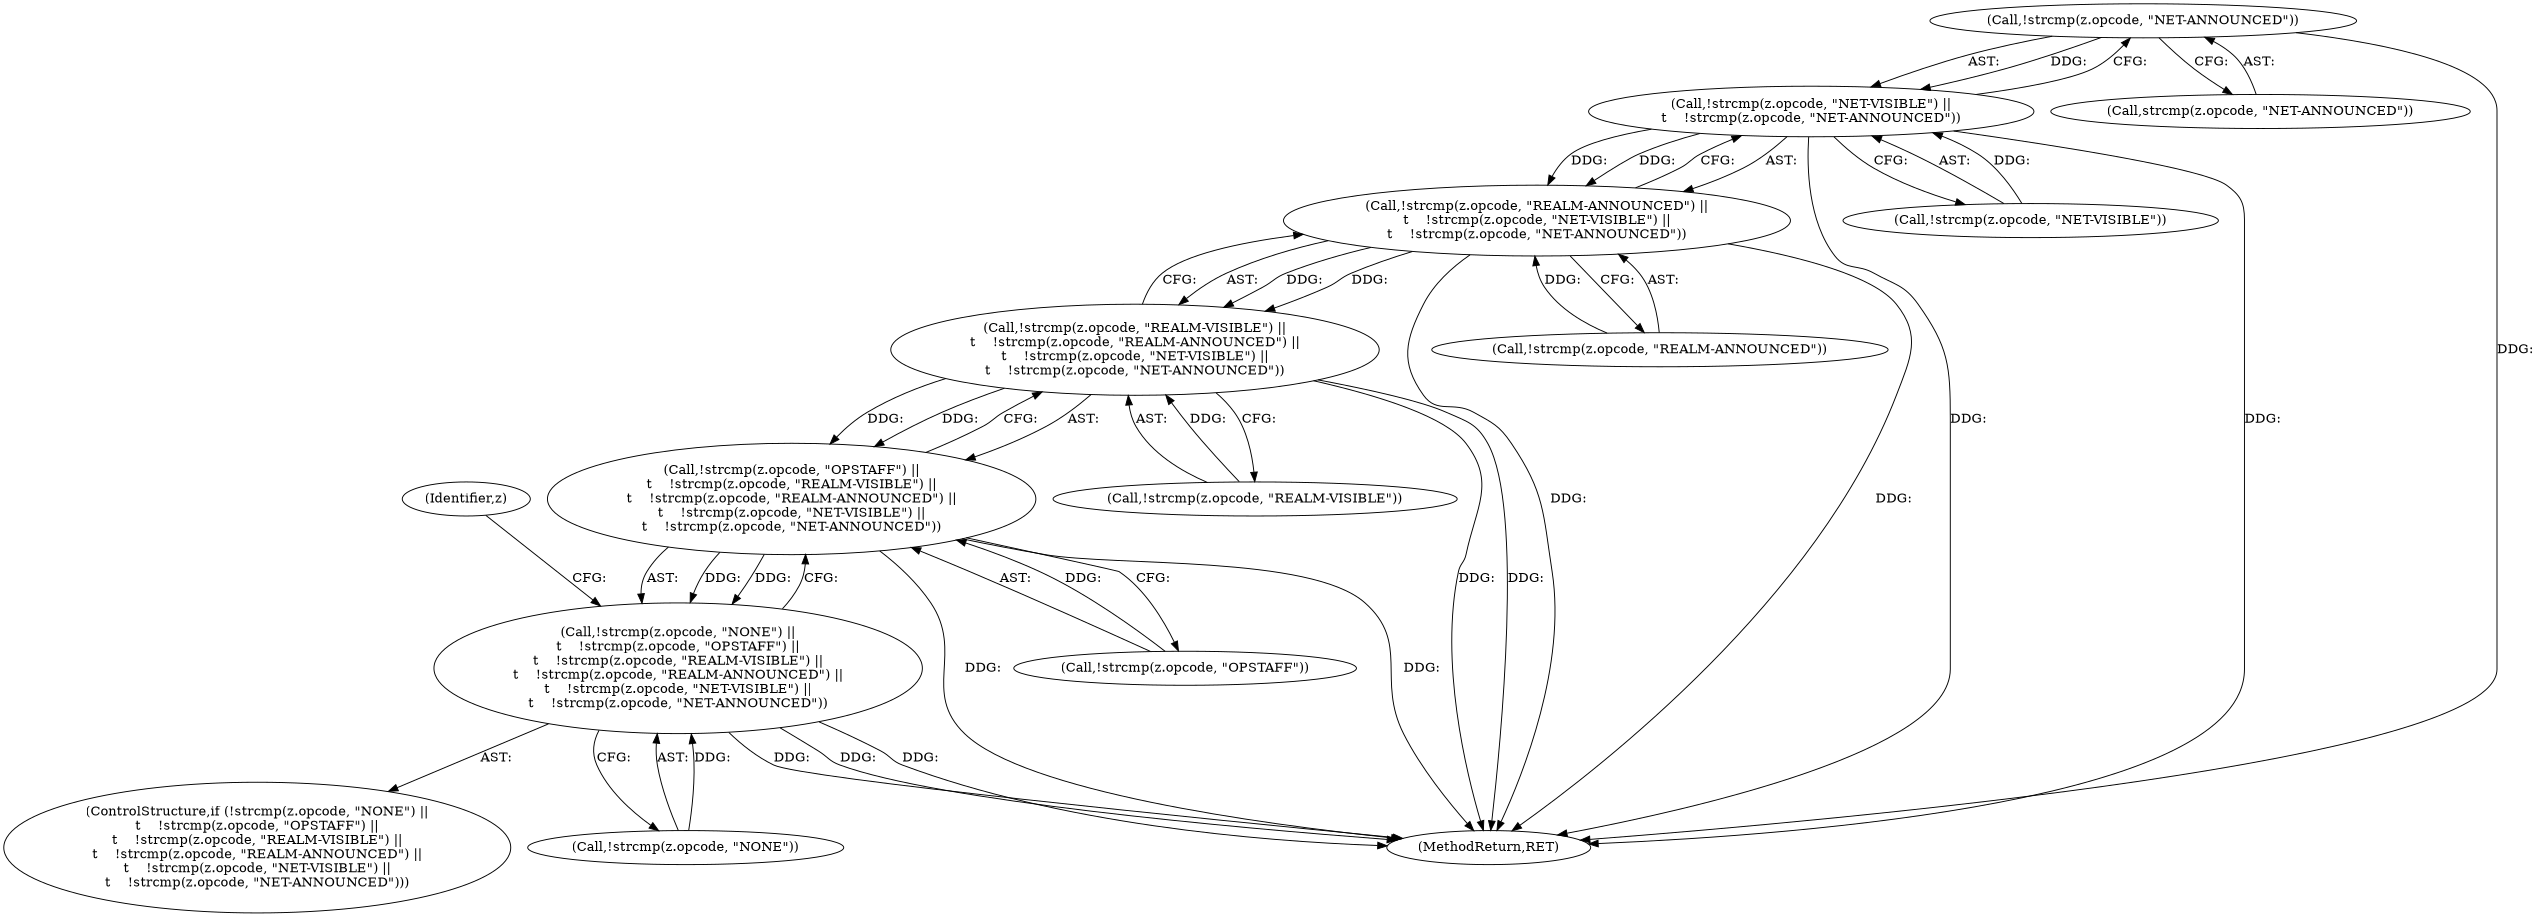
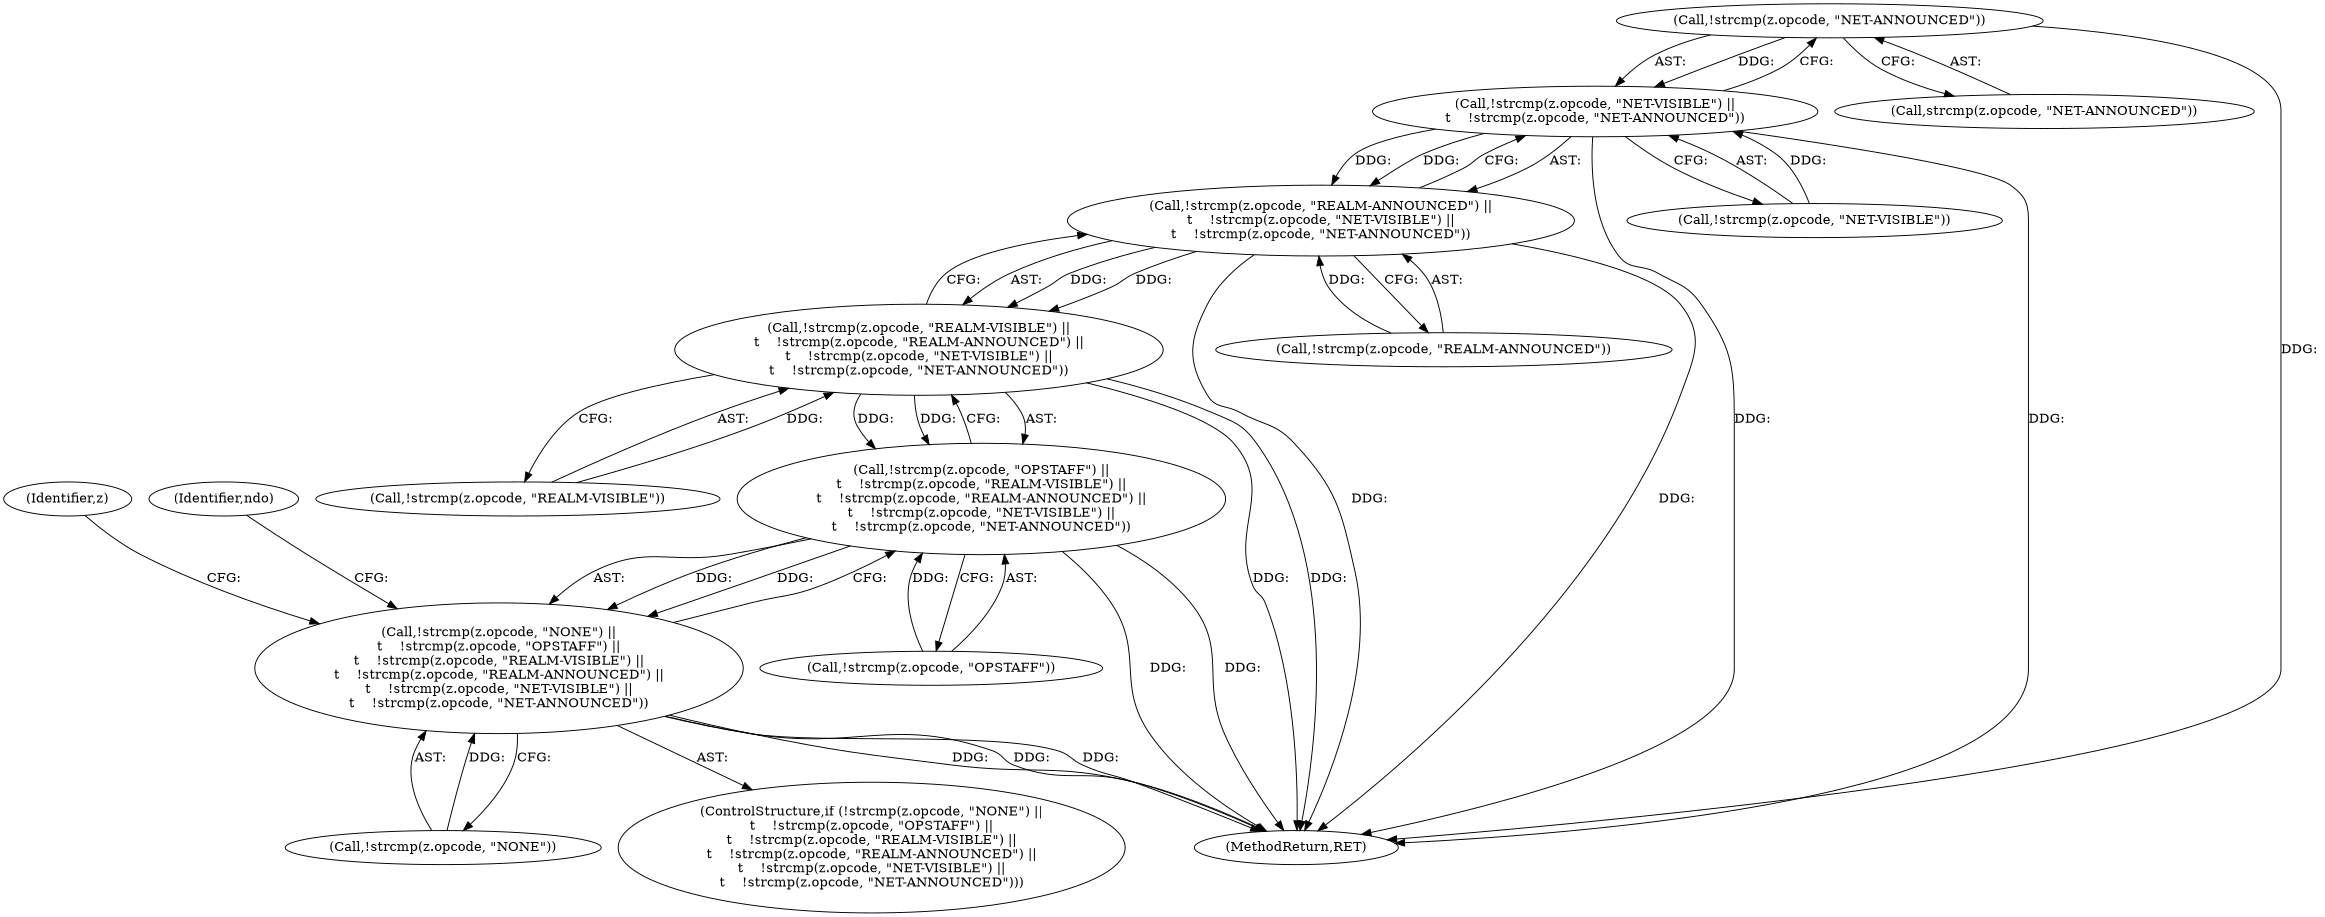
node "(Identifier,ndo)": added
